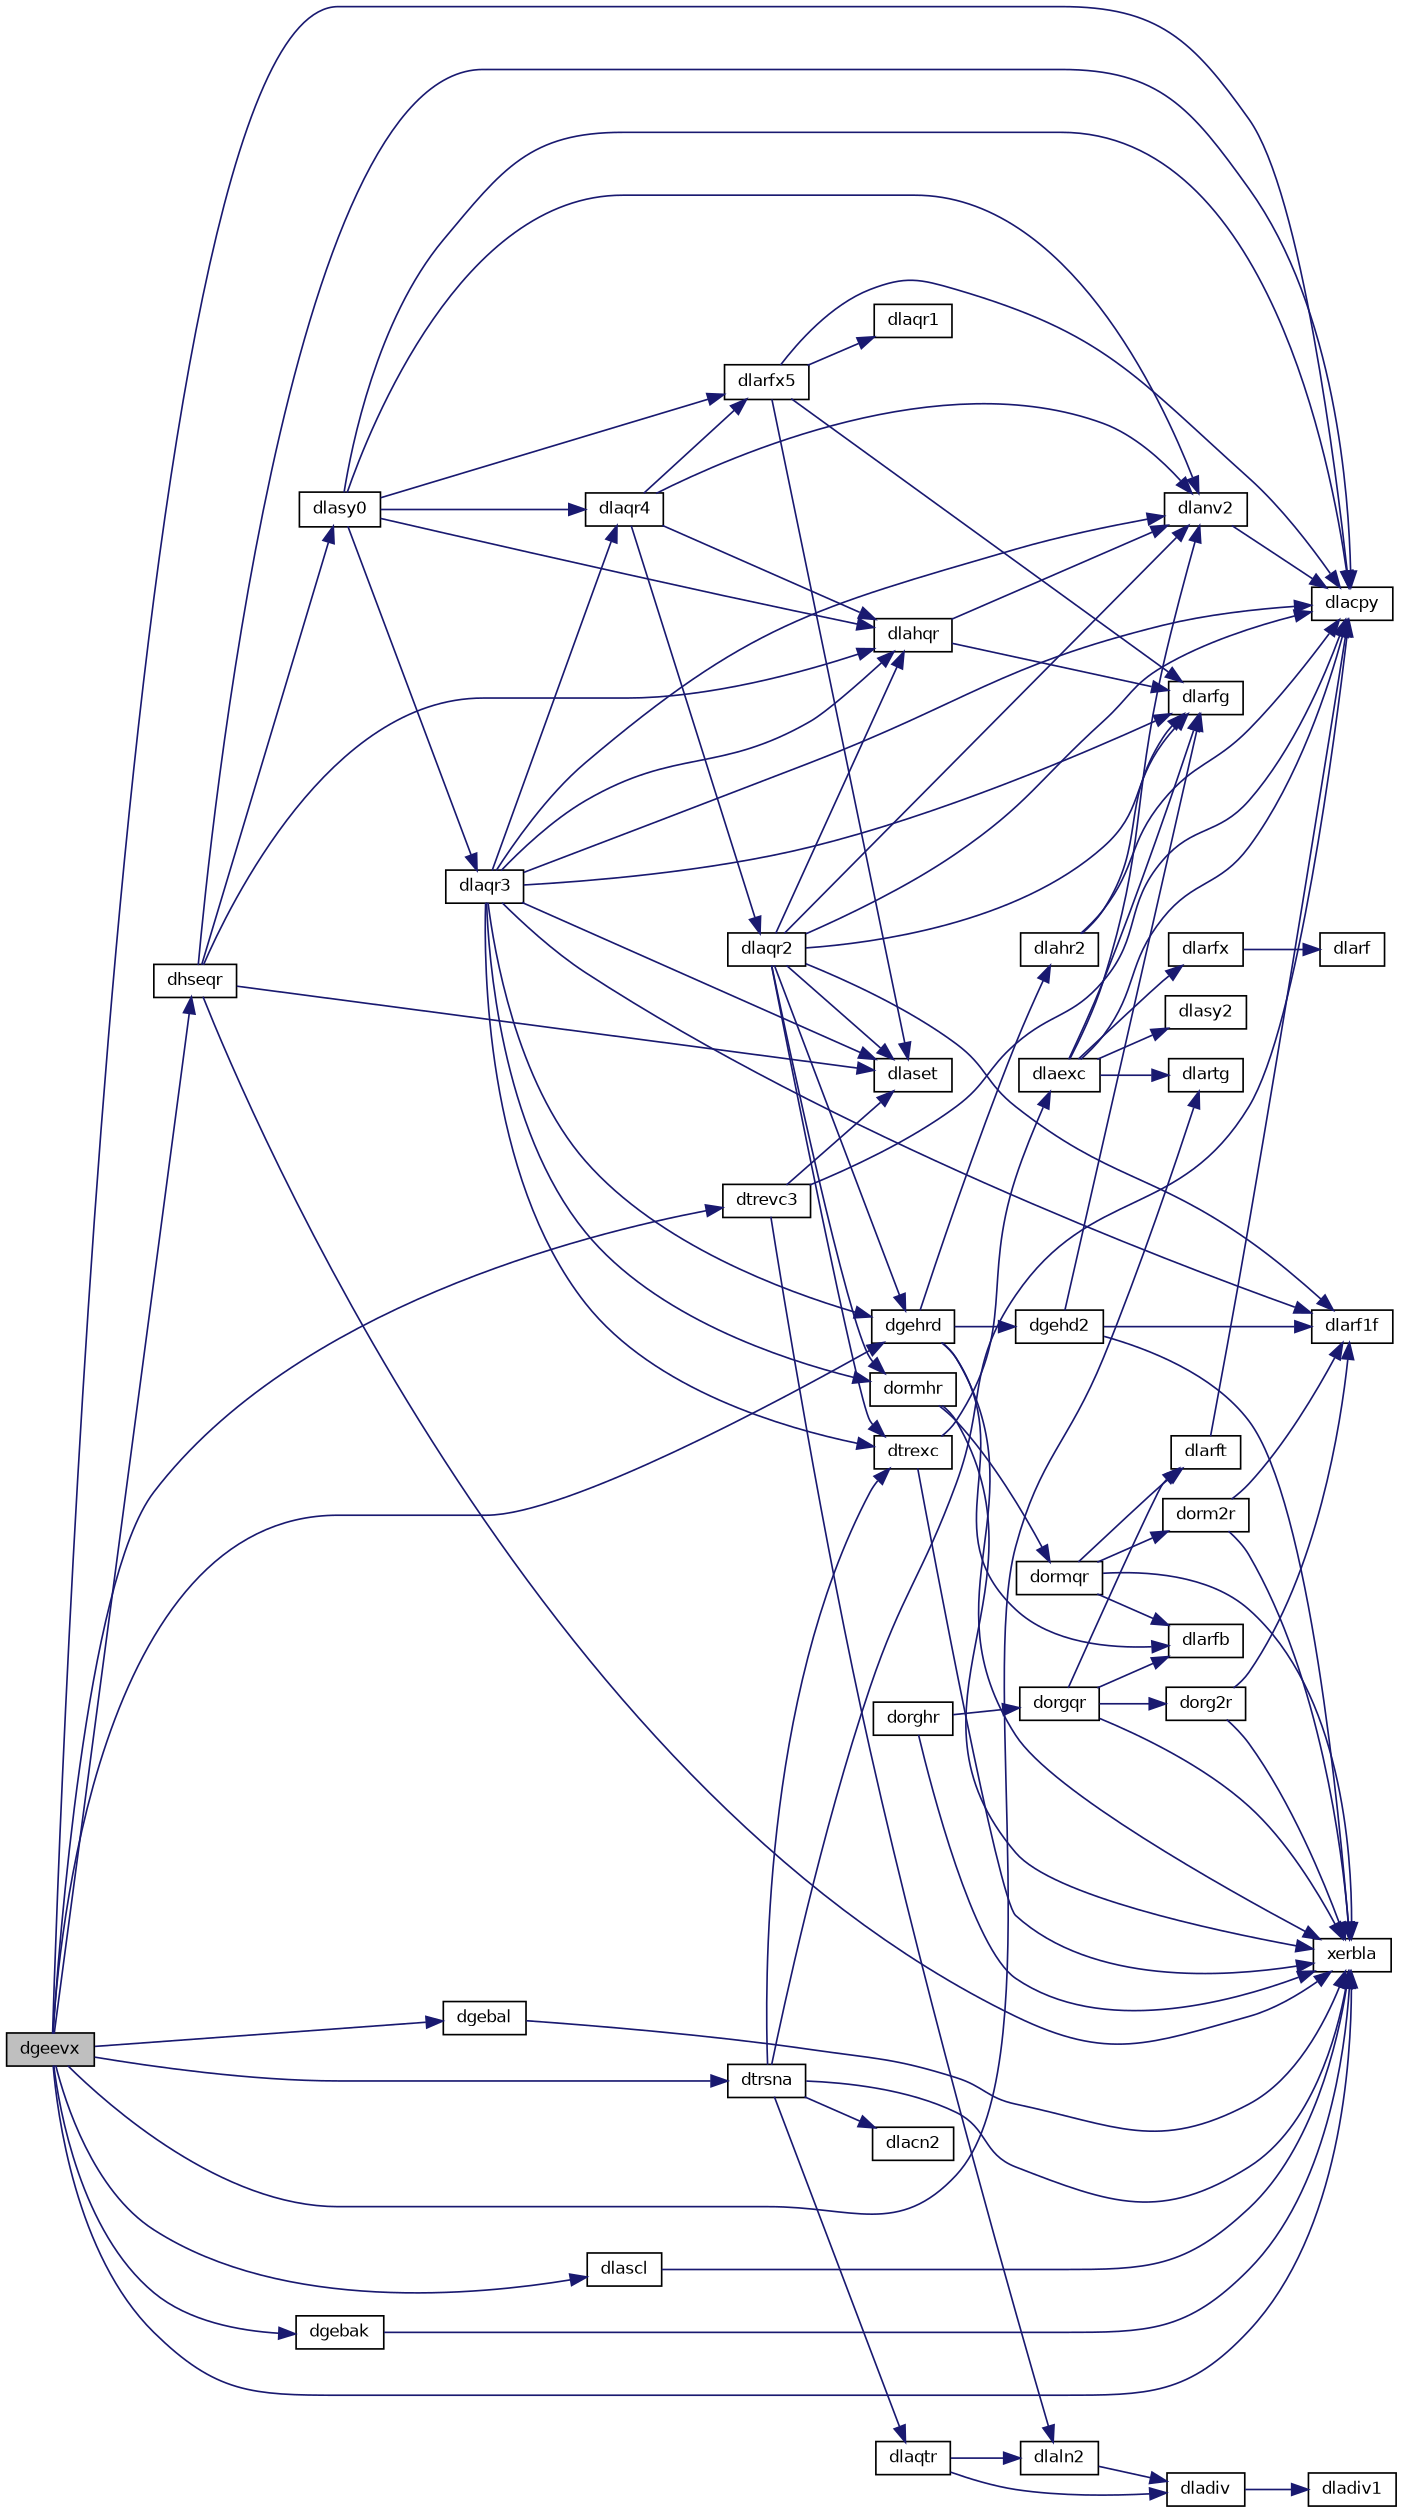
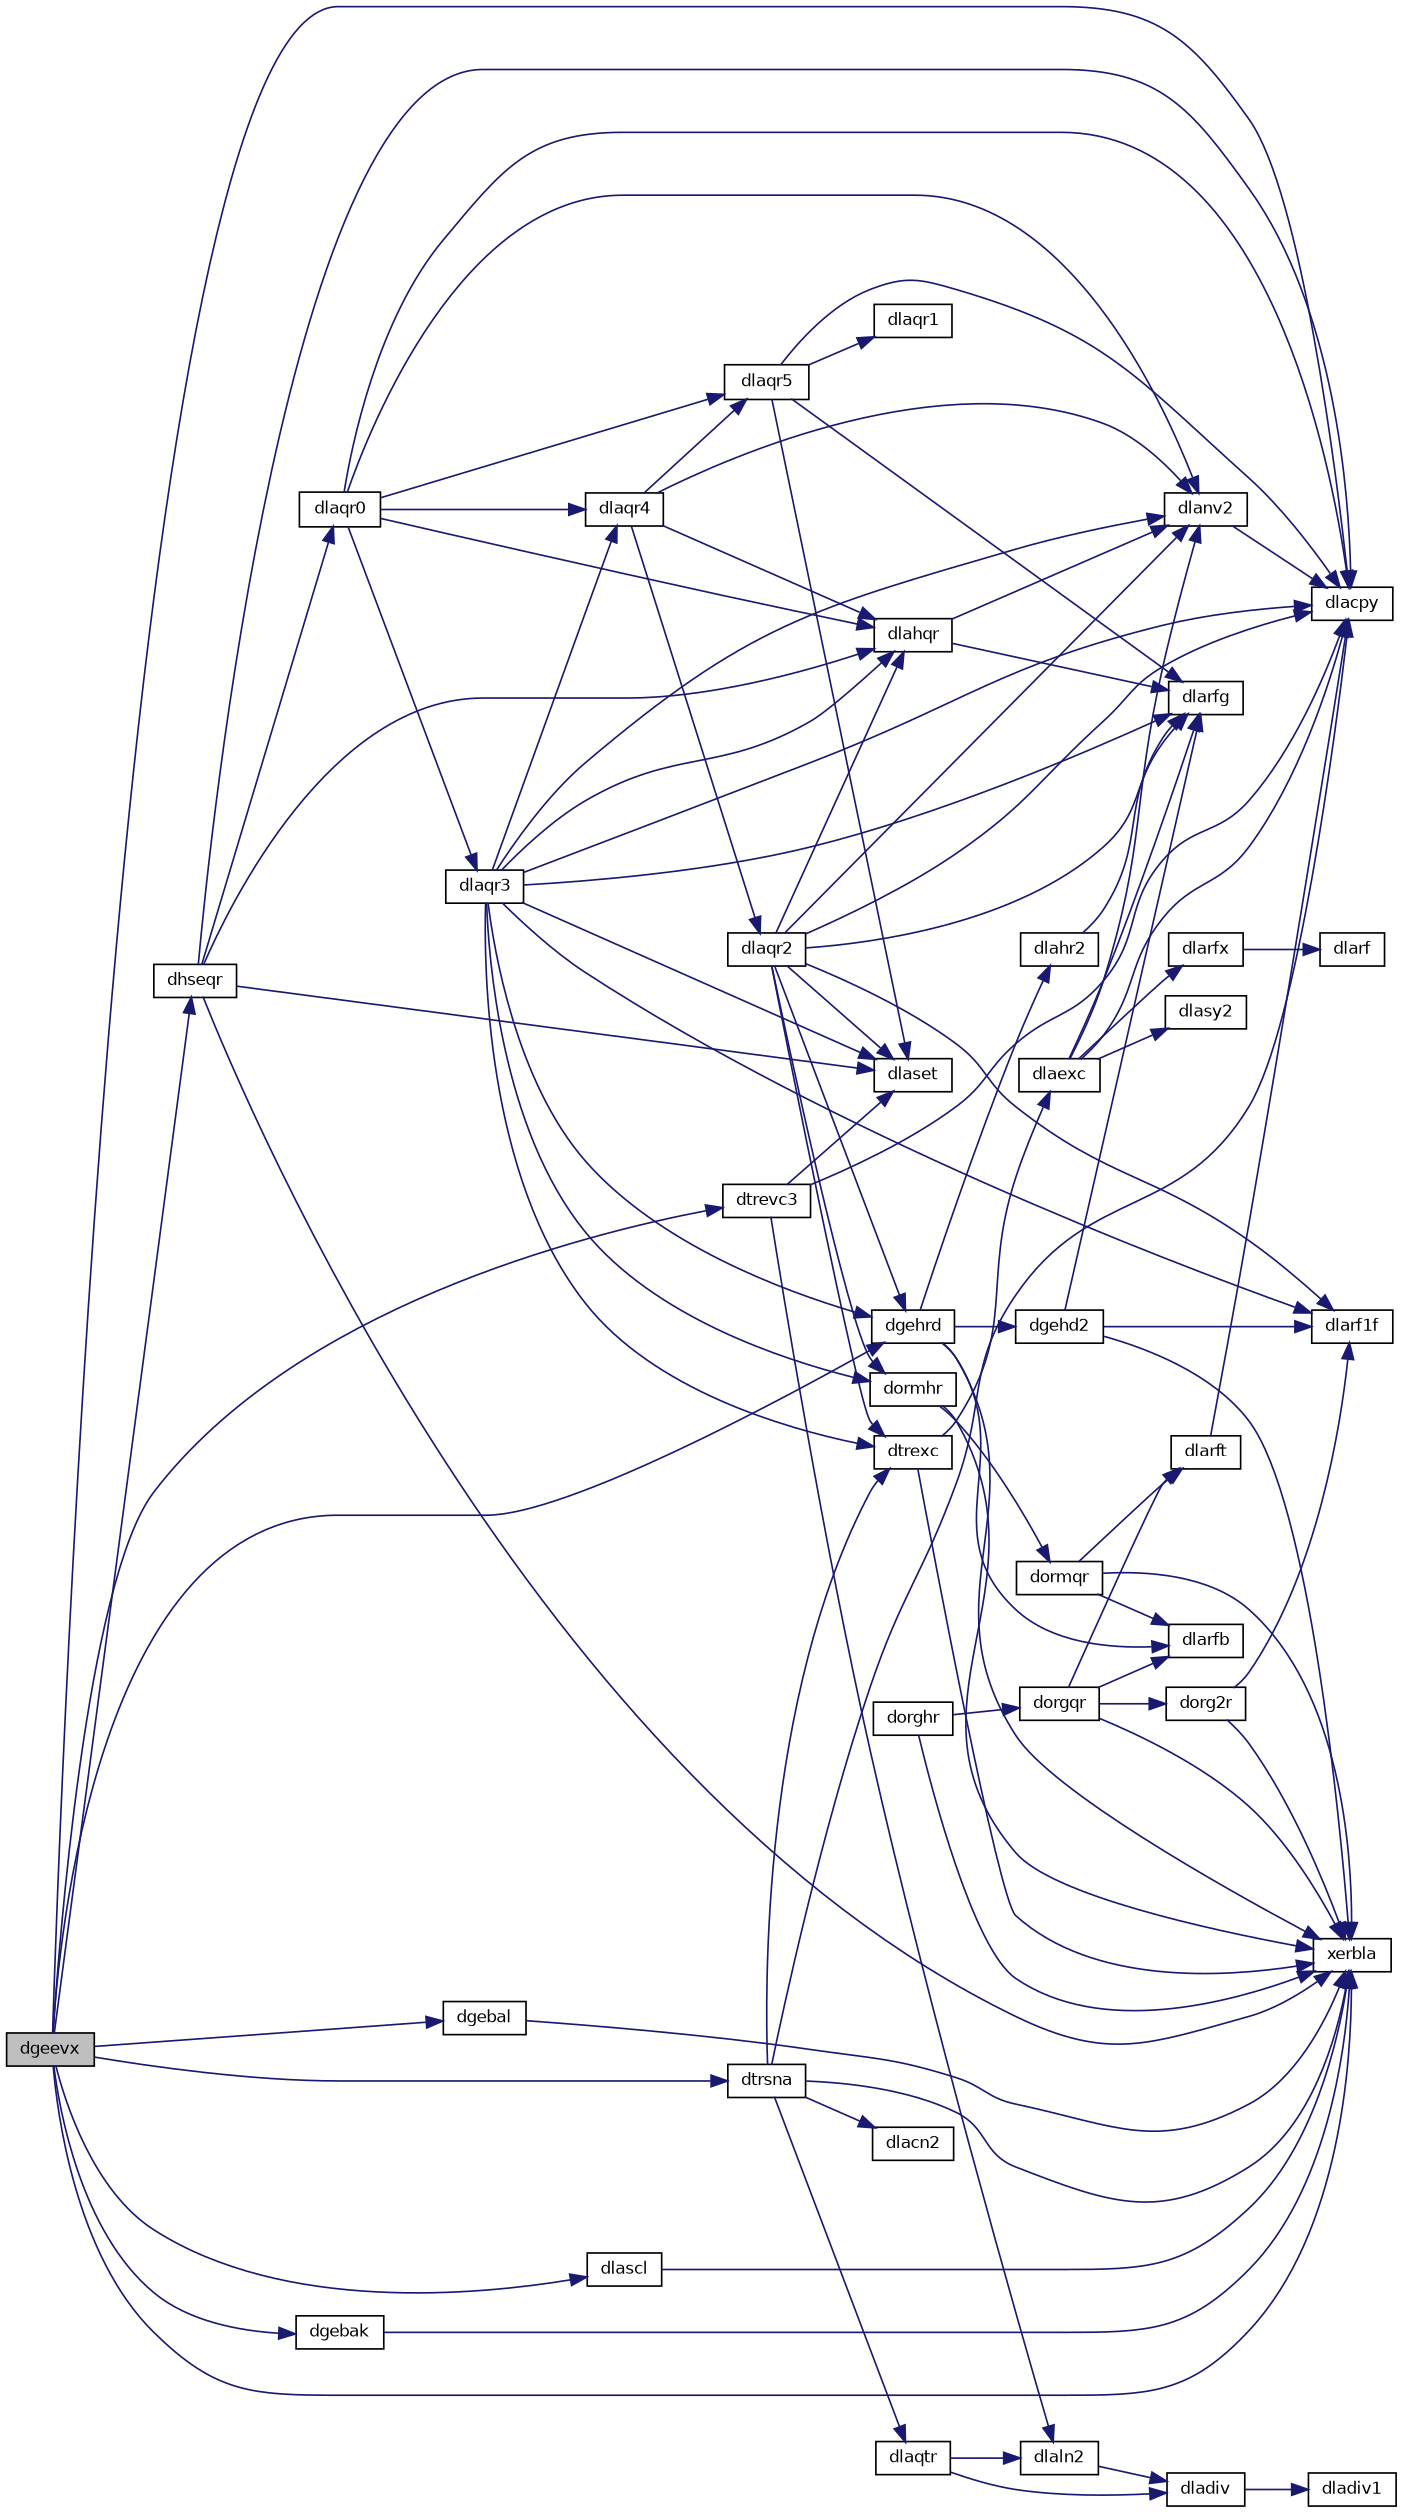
node "dlarfx5": label "dlarfx5" -> "dlaqr5"
node "dlasy0": label "dlasy0" -> "dlaqr0"
edge "dlahr2" -> "dlacpy": removed
node "dlartg": removed
node "dorm2r": removed
